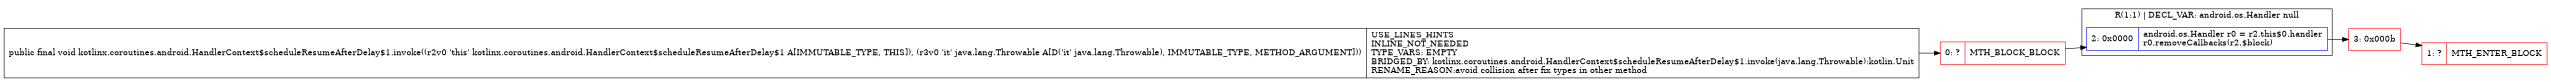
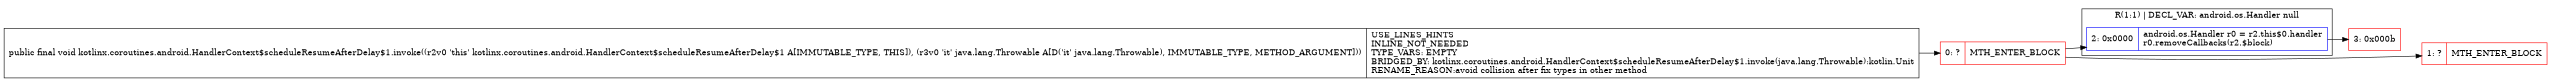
edge "3: 0x000b" -> "1: ?": now "0: ?" -> "1: ?"
node "0: ?": text "MTH_BLOCK_BLOCK" -> "MTH_ENTER_BLOCK"
